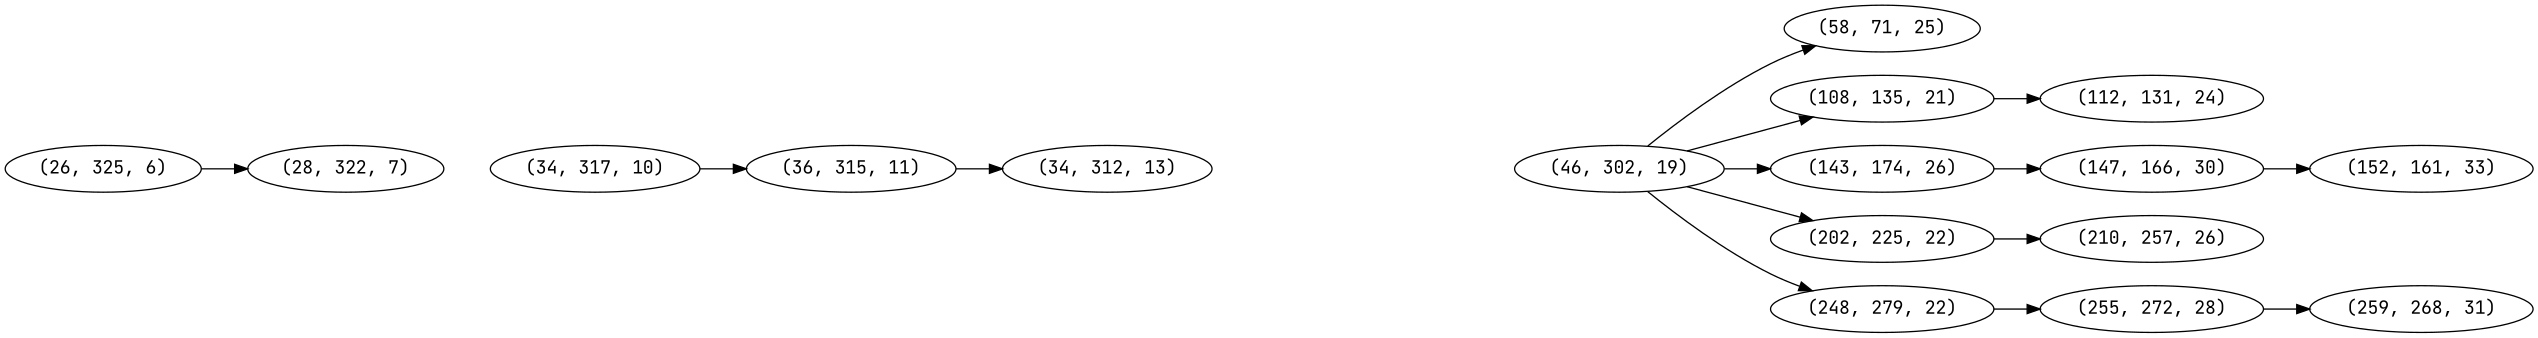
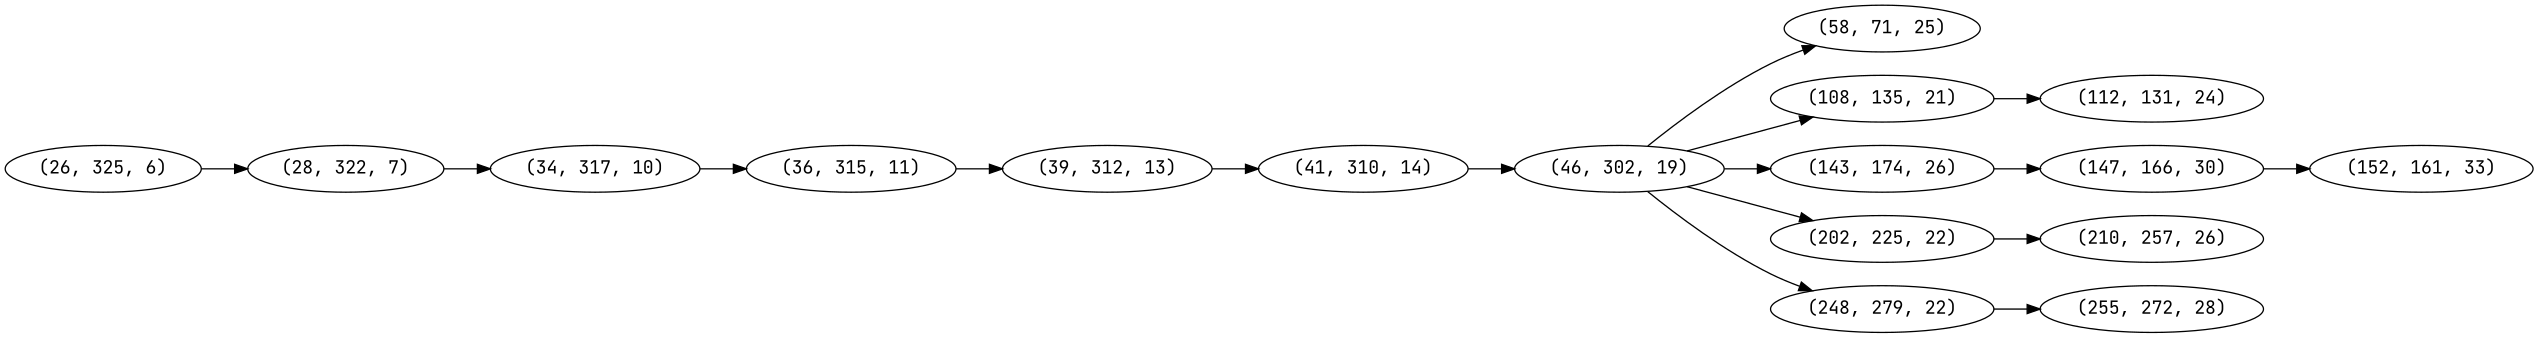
edge "(28, 322, 7)" -> "(34, 317, 10)": added
node "(34, 312, 13)": label "(34, 312, 13)" -> "(39, 312, 13)"
node "(41, 310, 14)": added
node "(259, 268, 31)": removed
